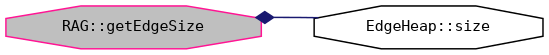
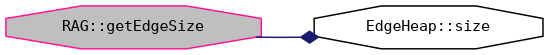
edge "EdgeHeap::size" -> "RAG::getEdgeSize": reversed
